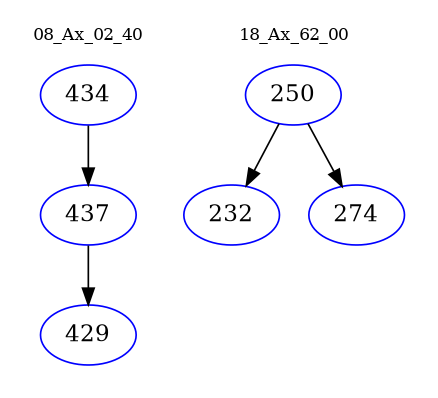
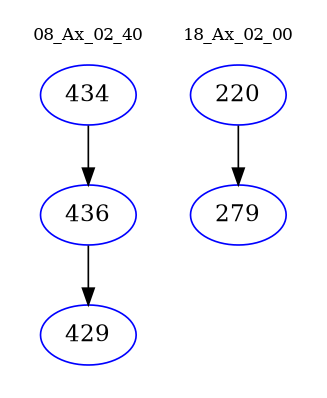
cluster "18_Ax_62_00": label "18_Ax_62_00" -> "18_Ax_02_00"
node "250": label "250" -> "220"
node "437": label "437" -> "436"
node "232": removed
node "274": label "274" -> "279"
